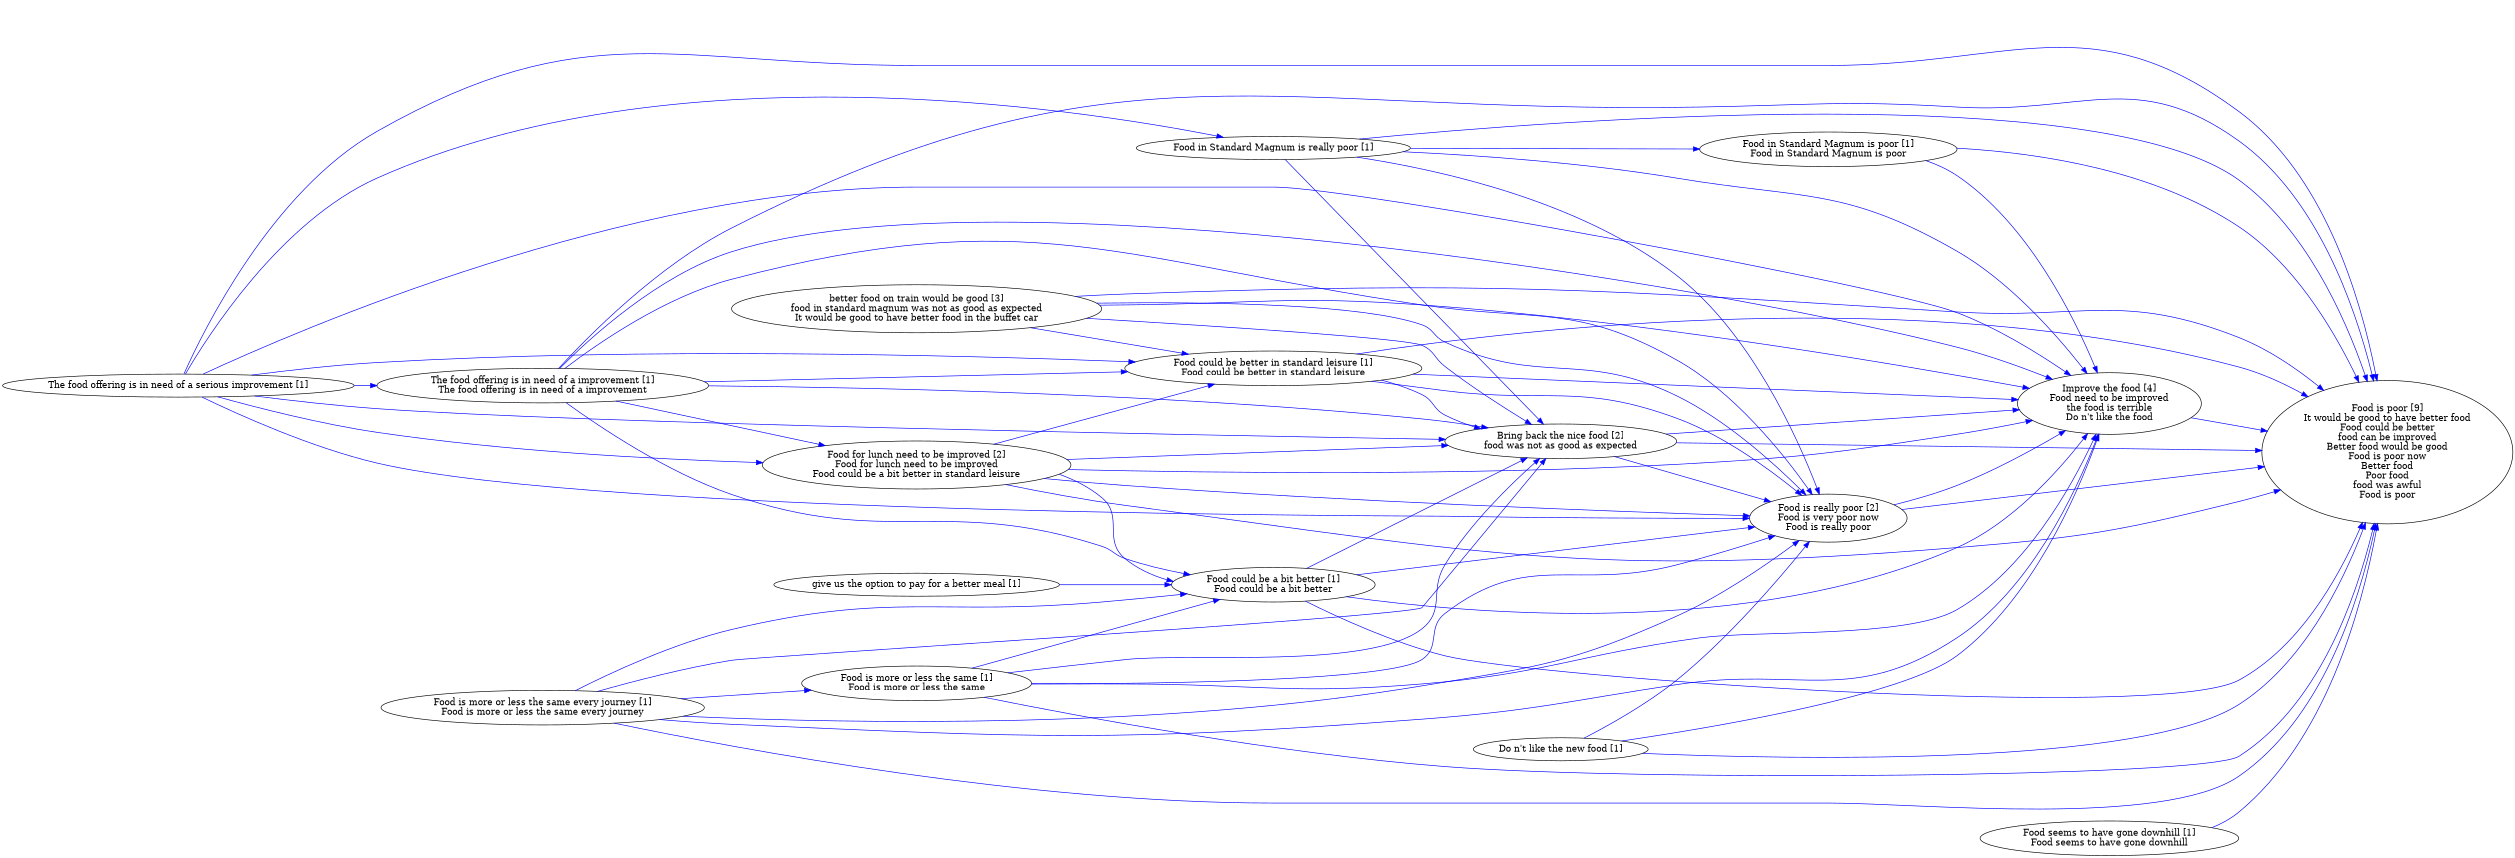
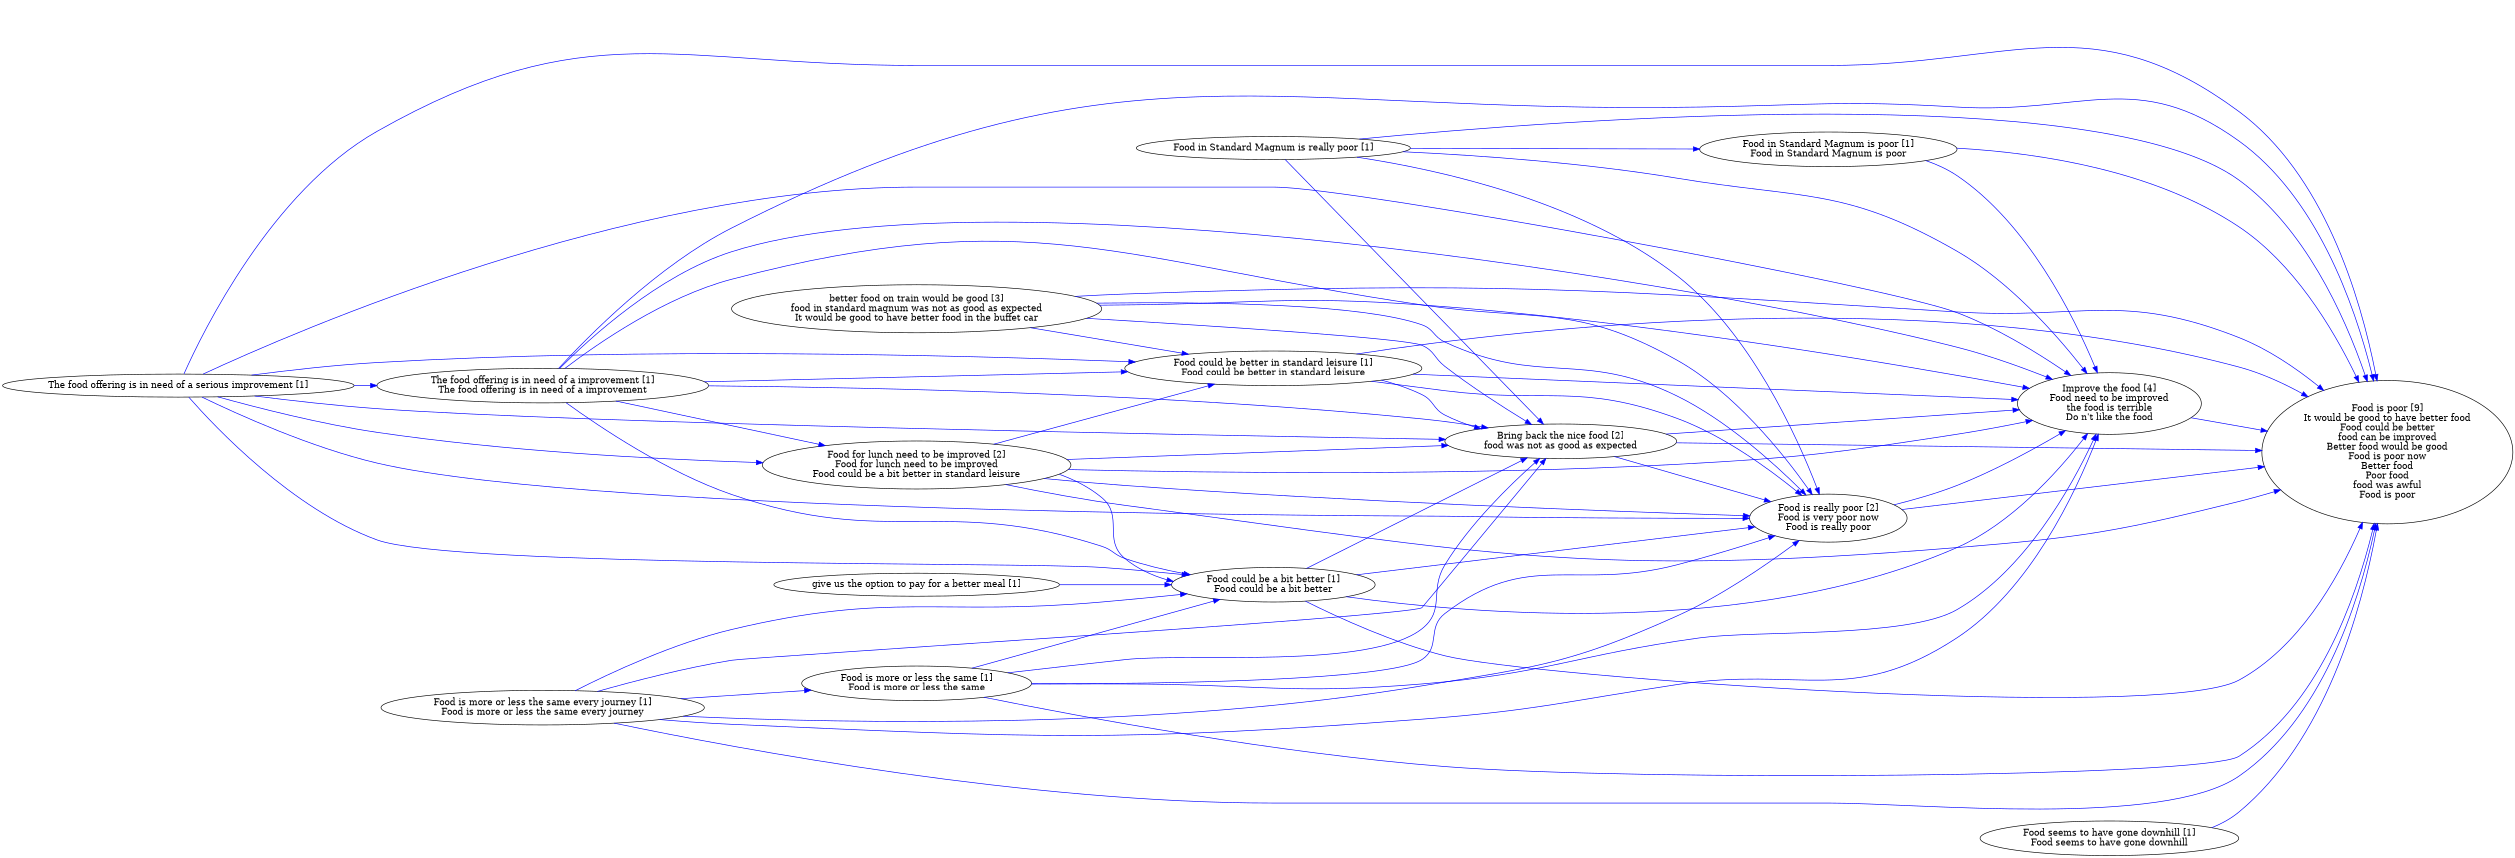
edge "The food offering is in need of a serious improvement [1]" -> "Food in Standard Magnum is really poor [1]": now "The food offering is in need of a serious improvement [1]" -> "Food could be a bit better [1] Food could be a bit better"
node "Do n't like the new food [1]": removed
